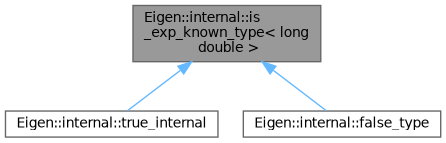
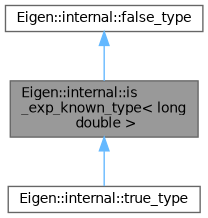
edge "Eigen::internal::false_type" -> "Eigen::internal::is _exp_known_type< long double >": reversed
node "Eigen::internal::true_internal": label "Eigen::internal::true_internal" -> "Eigen::internal::true_type"
